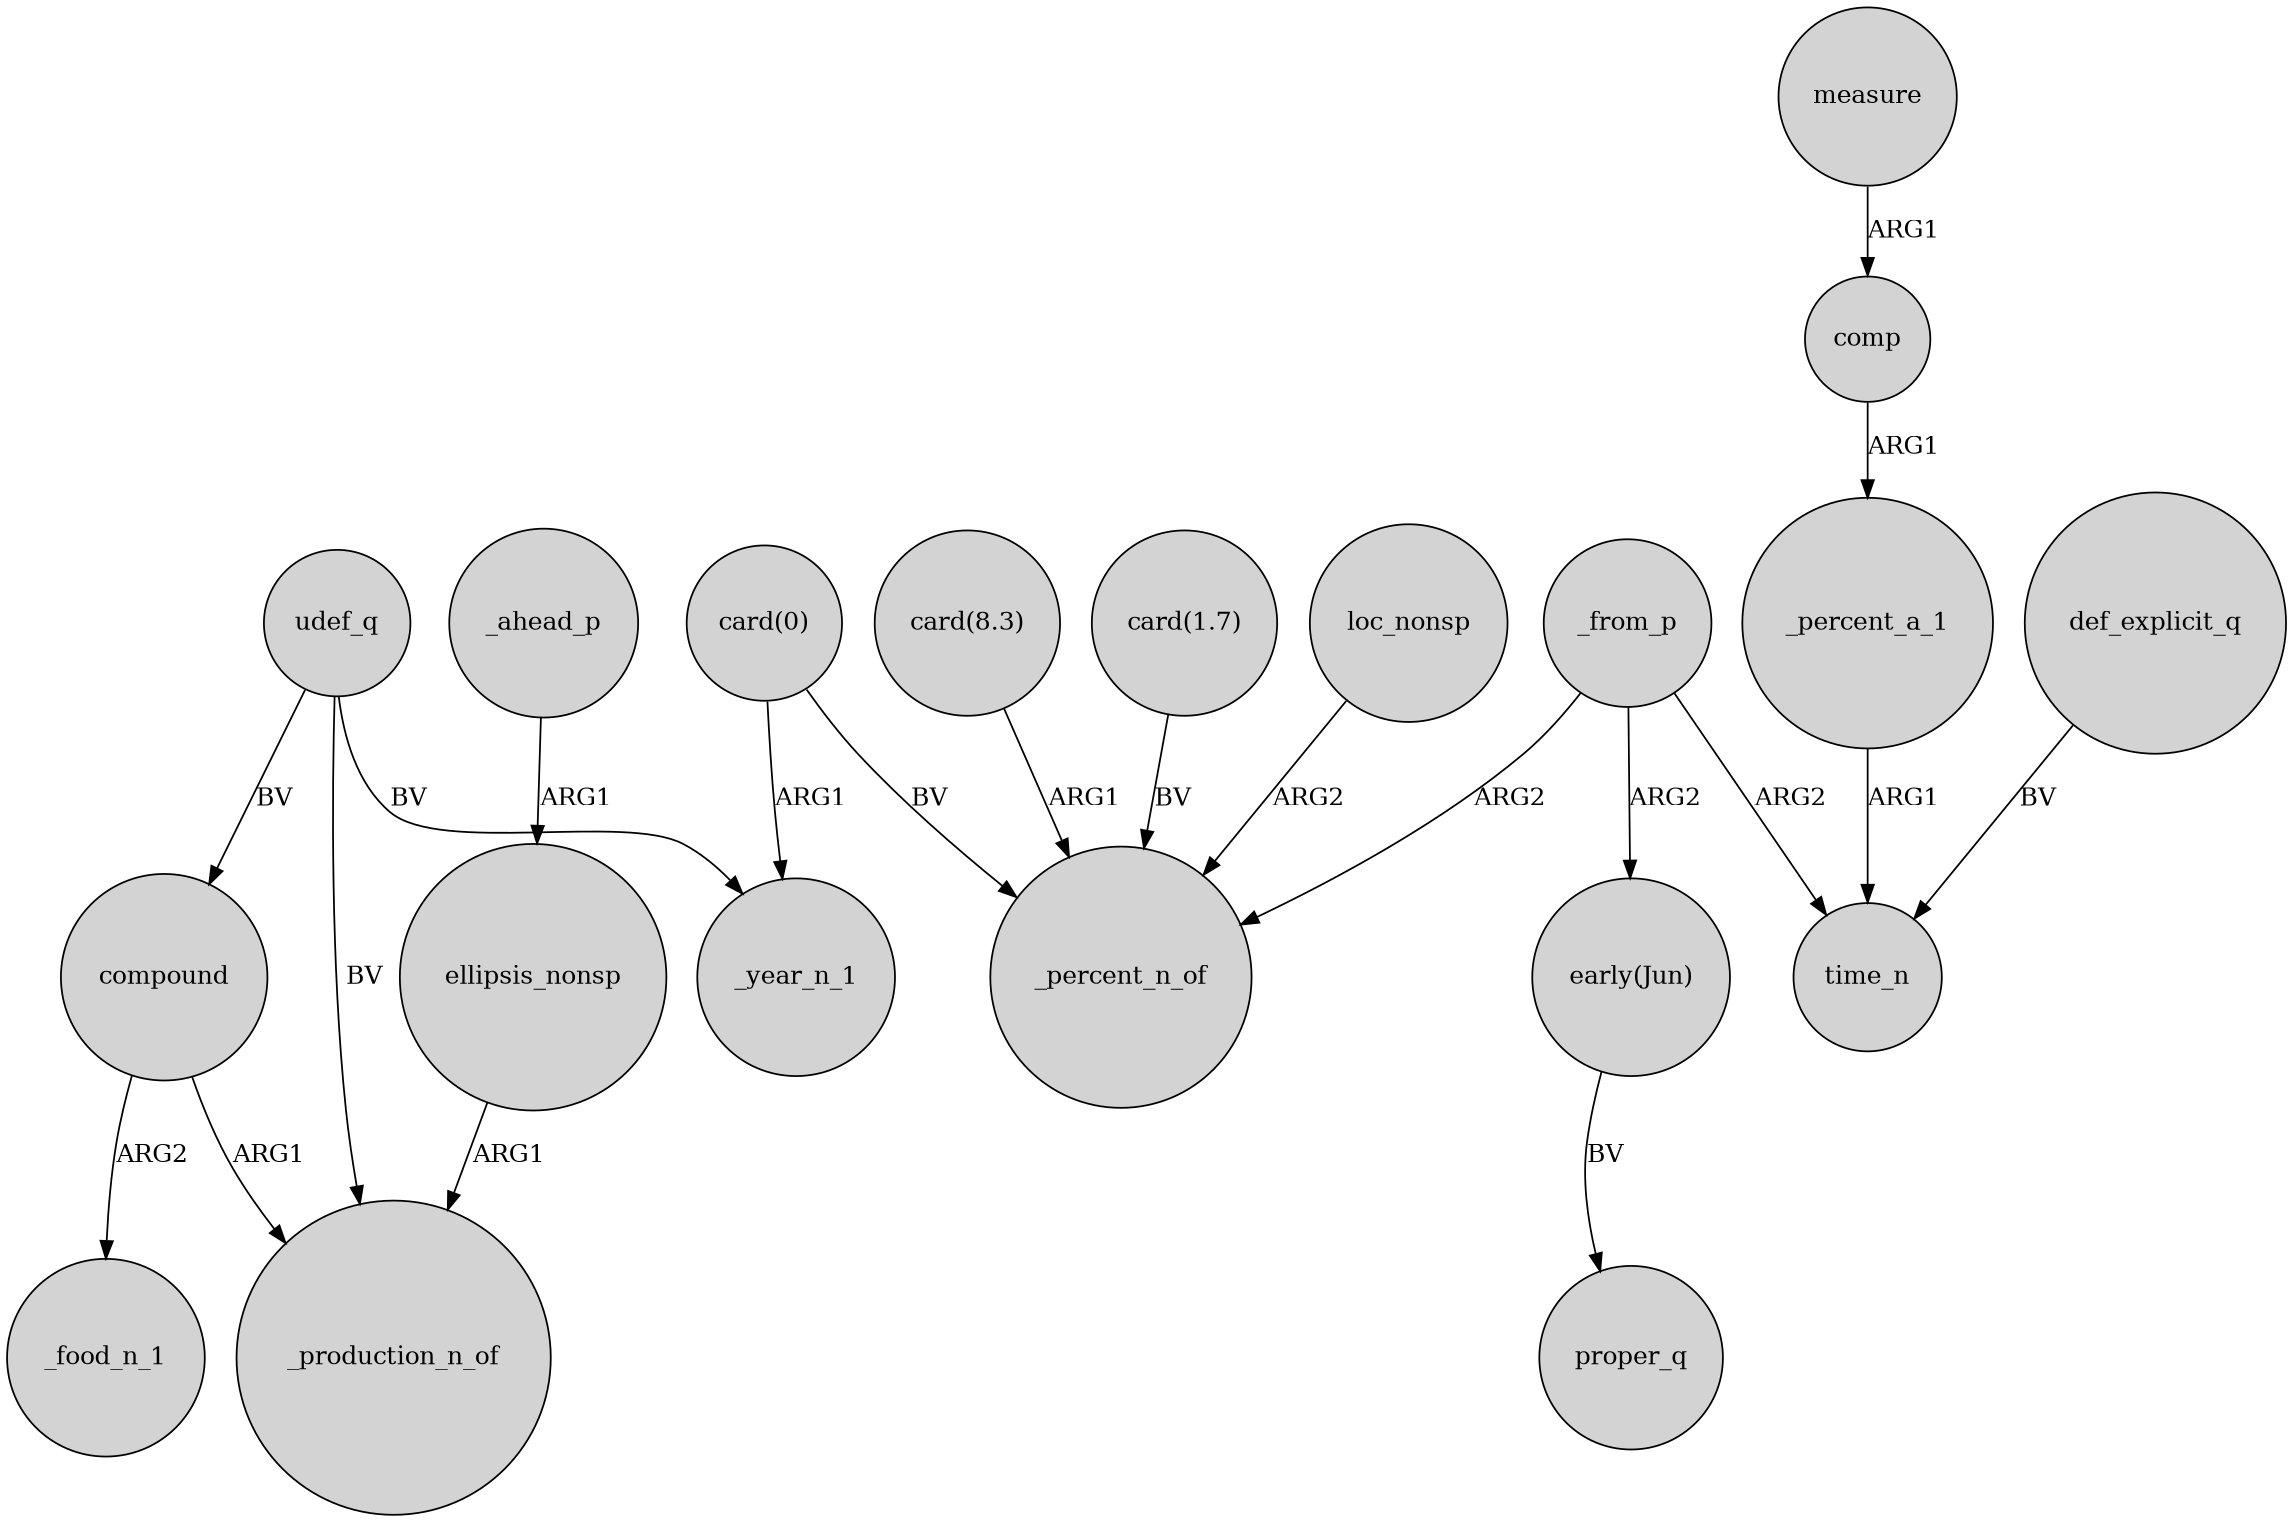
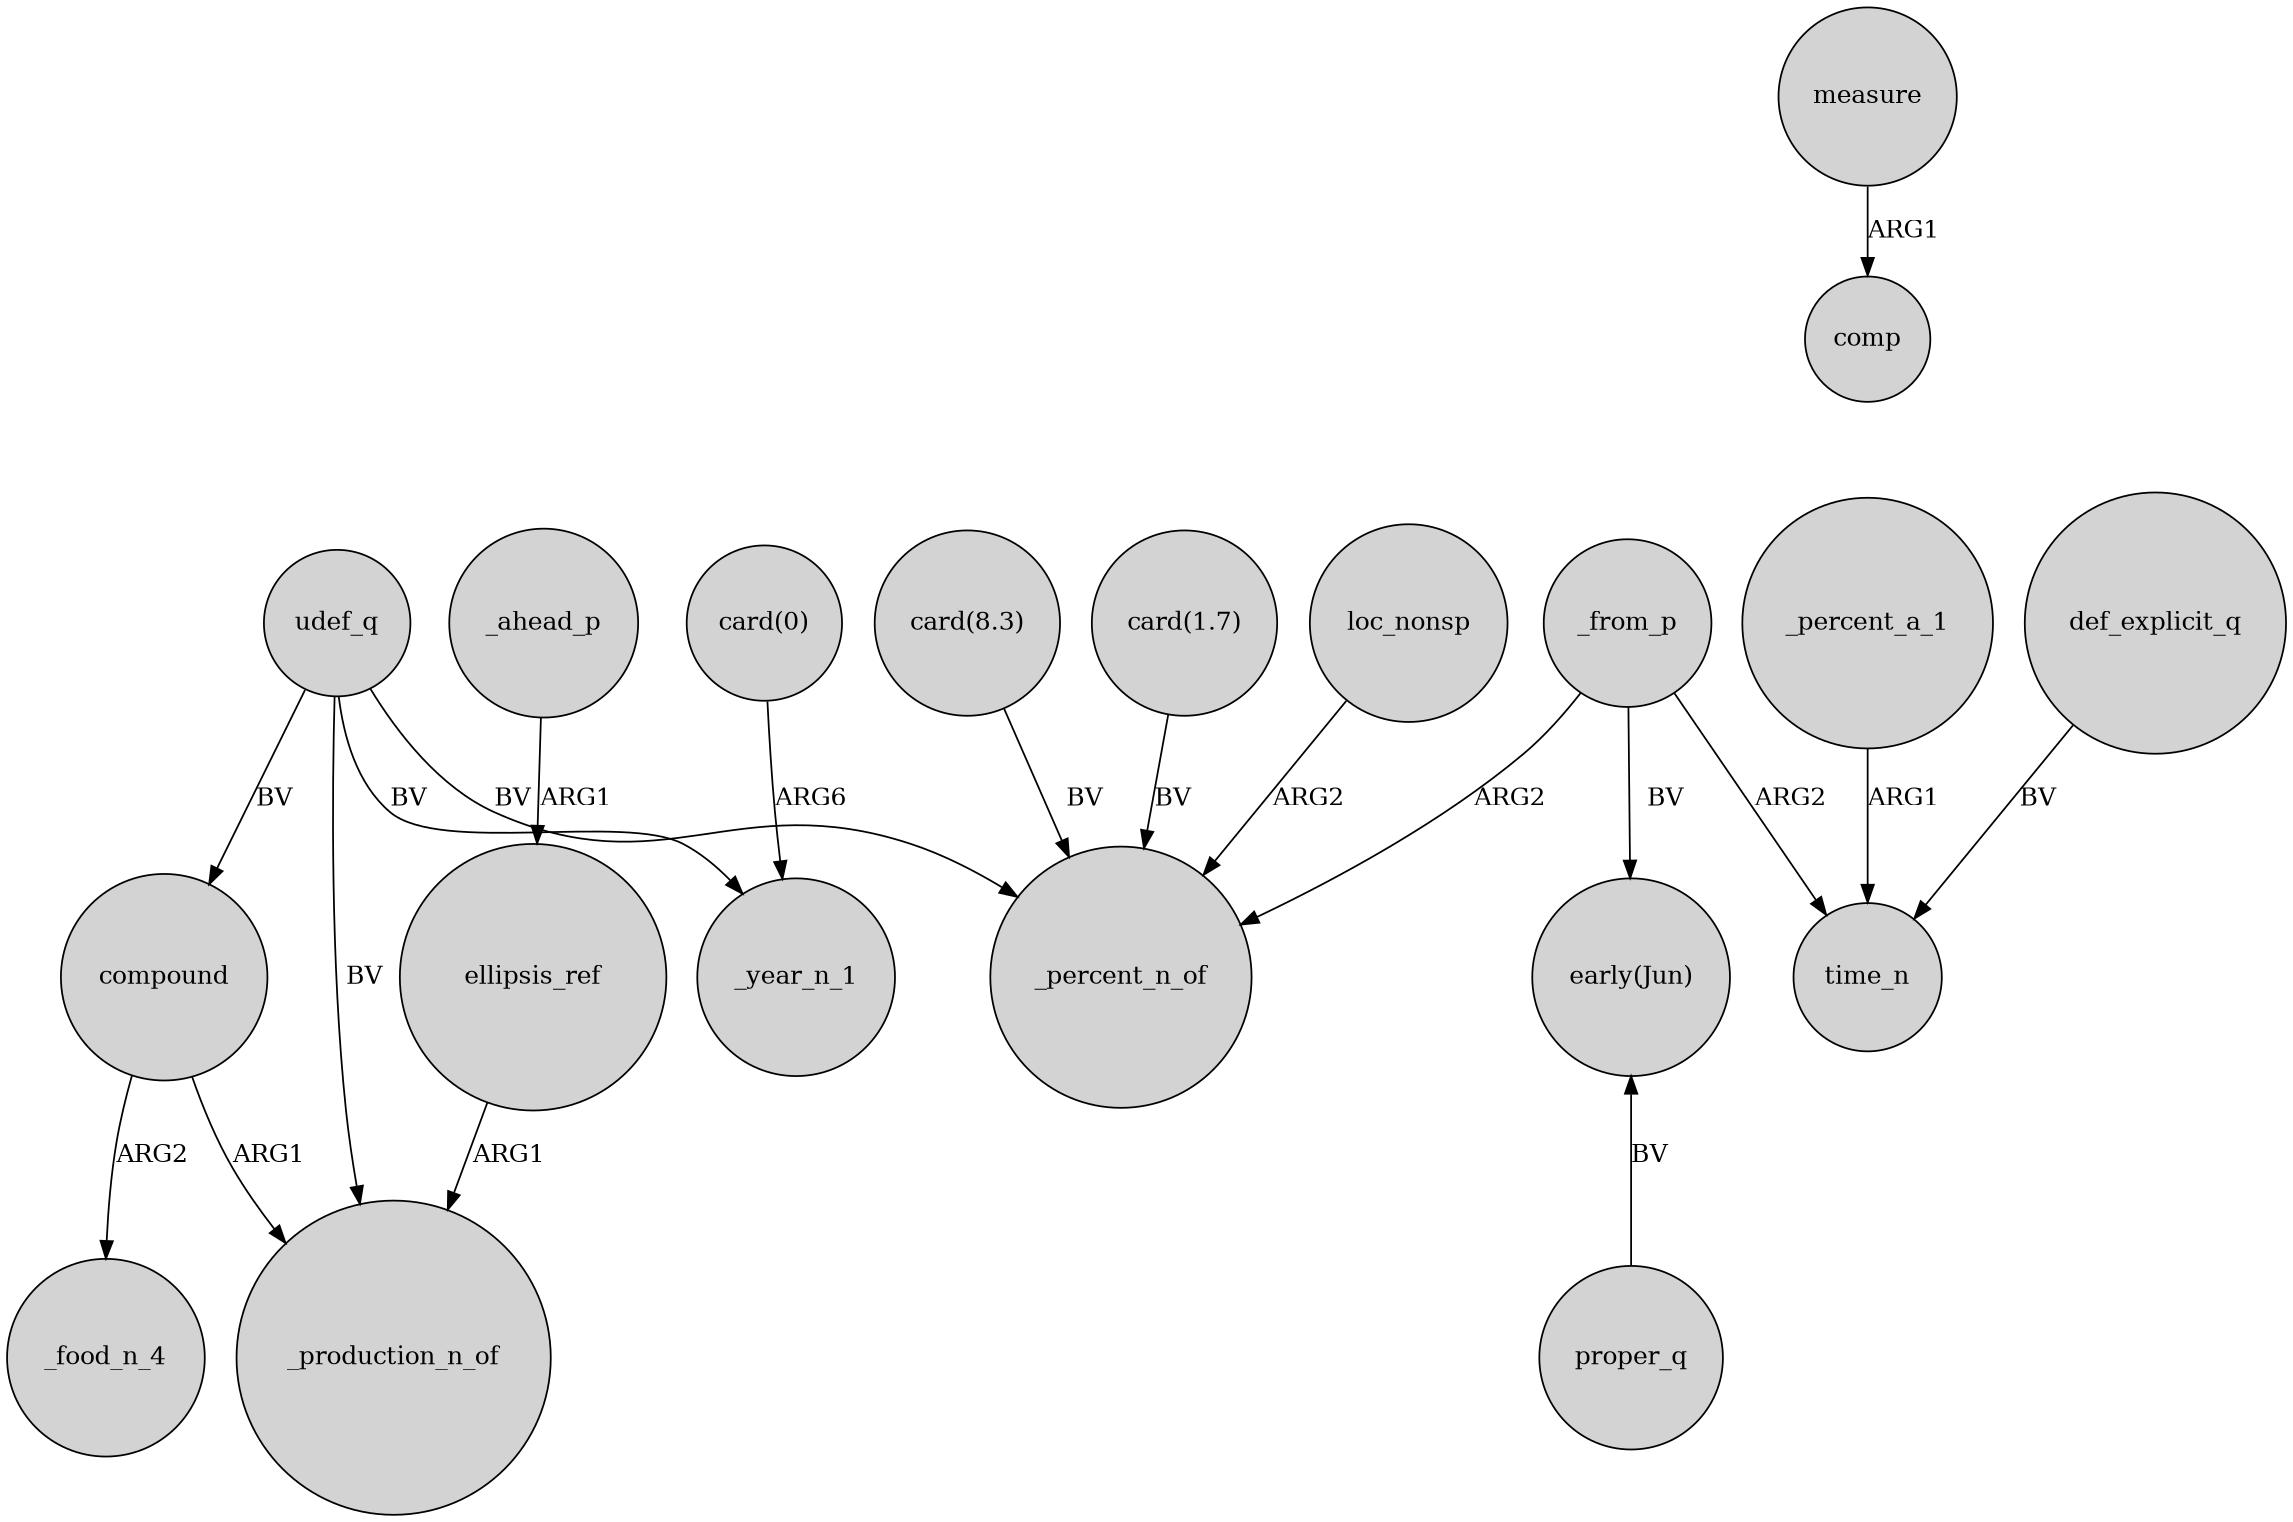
edge "comp" -> "_percent_a_1": removed, label "ARG1"
edge "card(0)" -> "_percent_n_of": now "udef_q" -> "_percent_n_of"
edge "card(0)" -> "_year_n_1": label "ARG1" -> "ARG6"
edge "card(8.3)" -> "_percent_n_of": label "ARG1" -> "BV"
edge "_from_p" -> "early(Jun)": label "ARG2" -> "BV"
node "ellipsis_nonsp": label "ellipsis_nonsp" -> "ellipsis_ref"
edge "early(Jun)" -> "proper_q": reversed
node "_food_n_1": label "_food_n_1" -> "_food_n_4"
